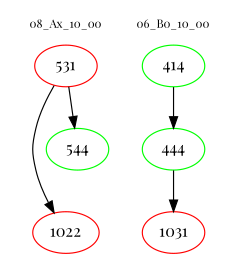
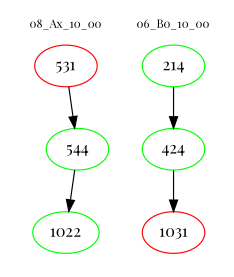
node "414": label "414" -> "214"
edge "531" -> "1022": now "544" -> "1022"
node "444": label "444" -> "424"
node "1022": color red -> green
